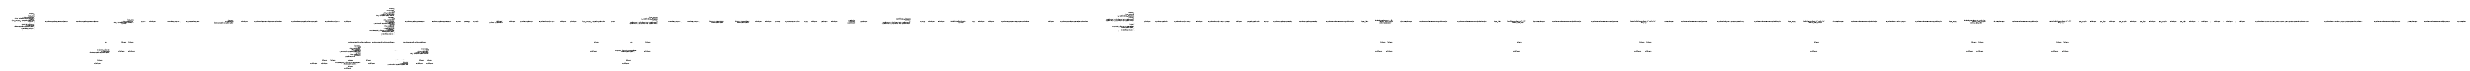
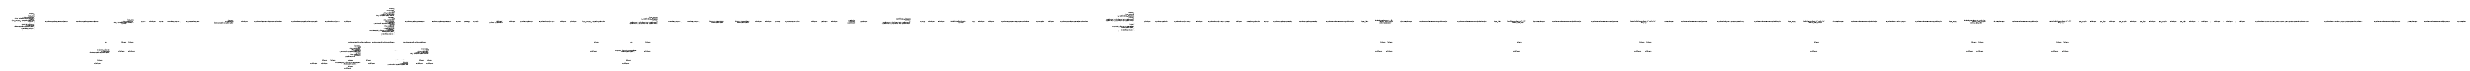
node "Entry Unk.Select": added
node "Entry Unk.Count": removed
node "Entry Unk.Any": removed
node "Entry Unk.FromSpecification": added
node "((OptionSpecification)g.Specification).SetName": label "((OptionSpecification)g.Specification).SetName" -> "((ShouldBeEquivalentTo)g.Specification).SetName"
